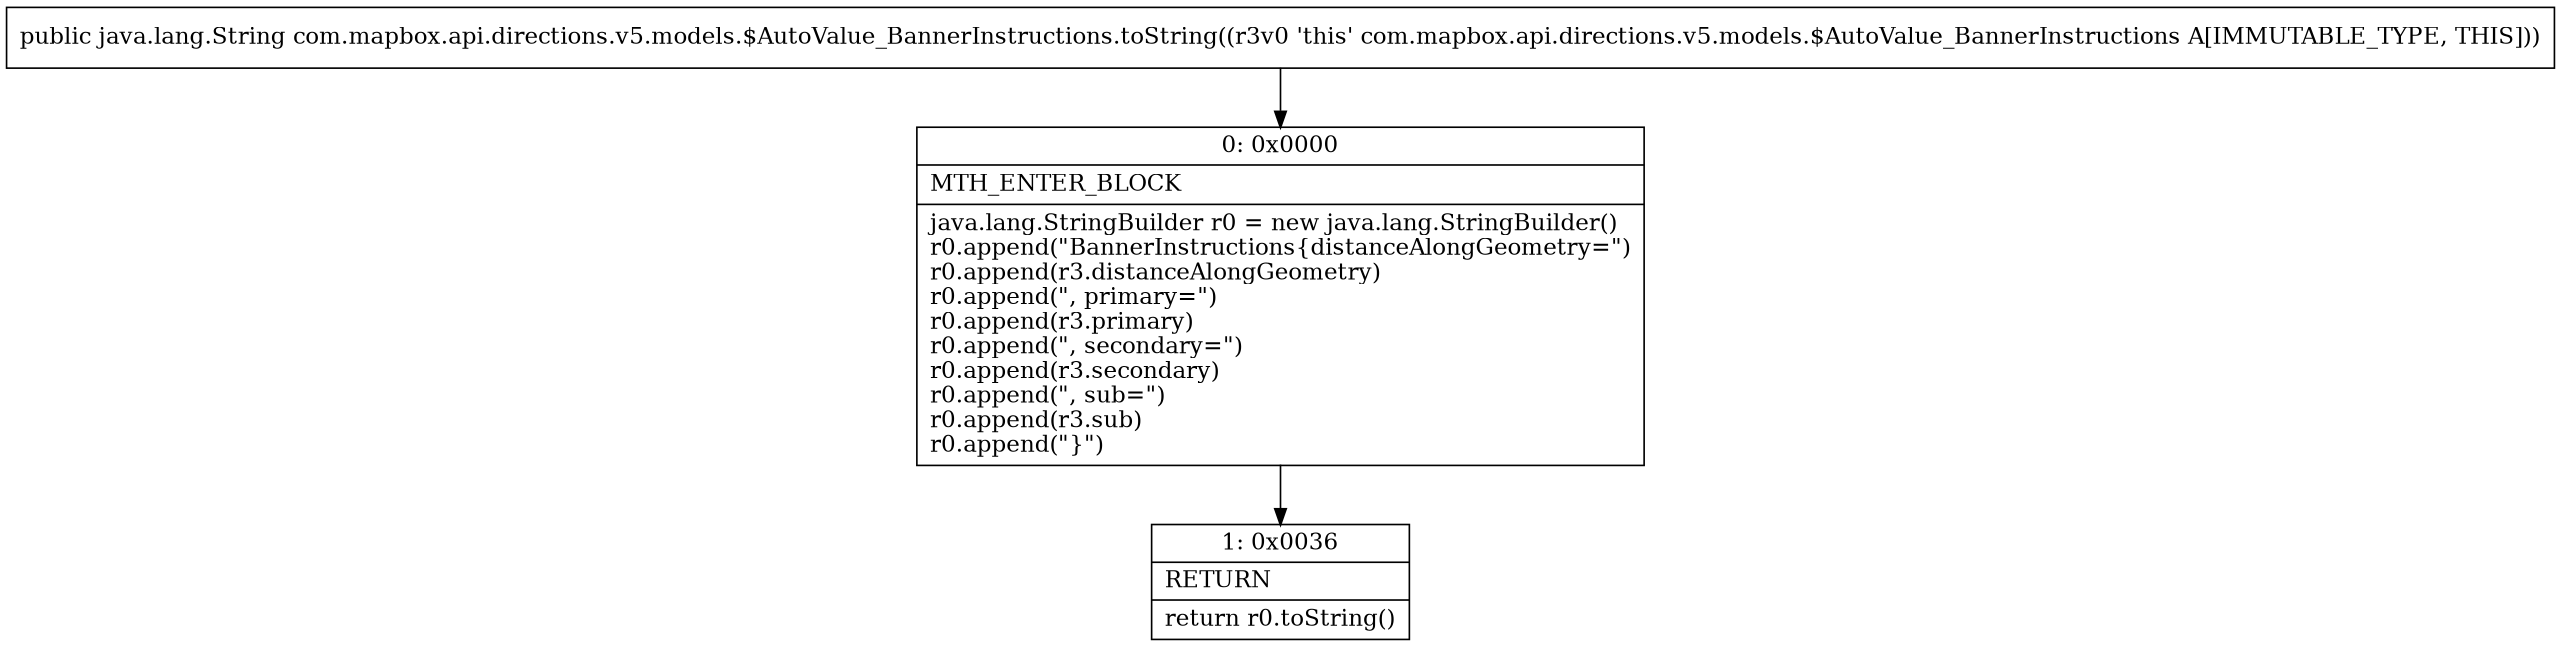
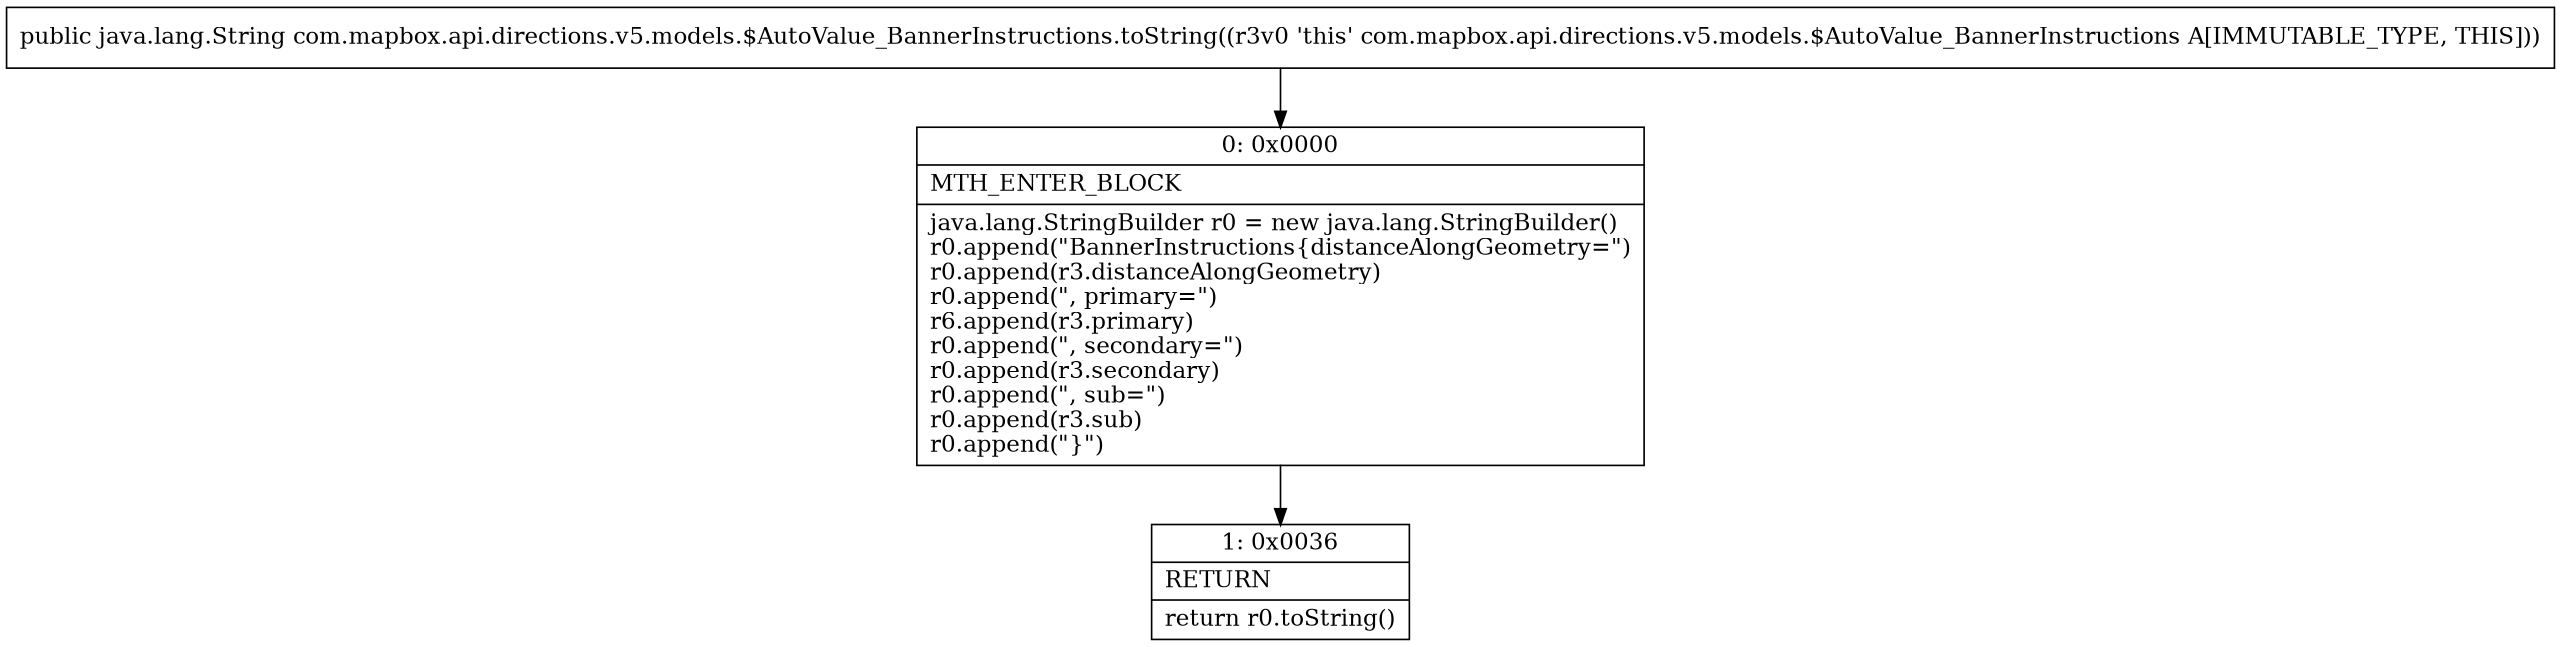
node "0: 0x0000": text "r0.append(r3.primary)" -> "r6.append(r3.primary)"
